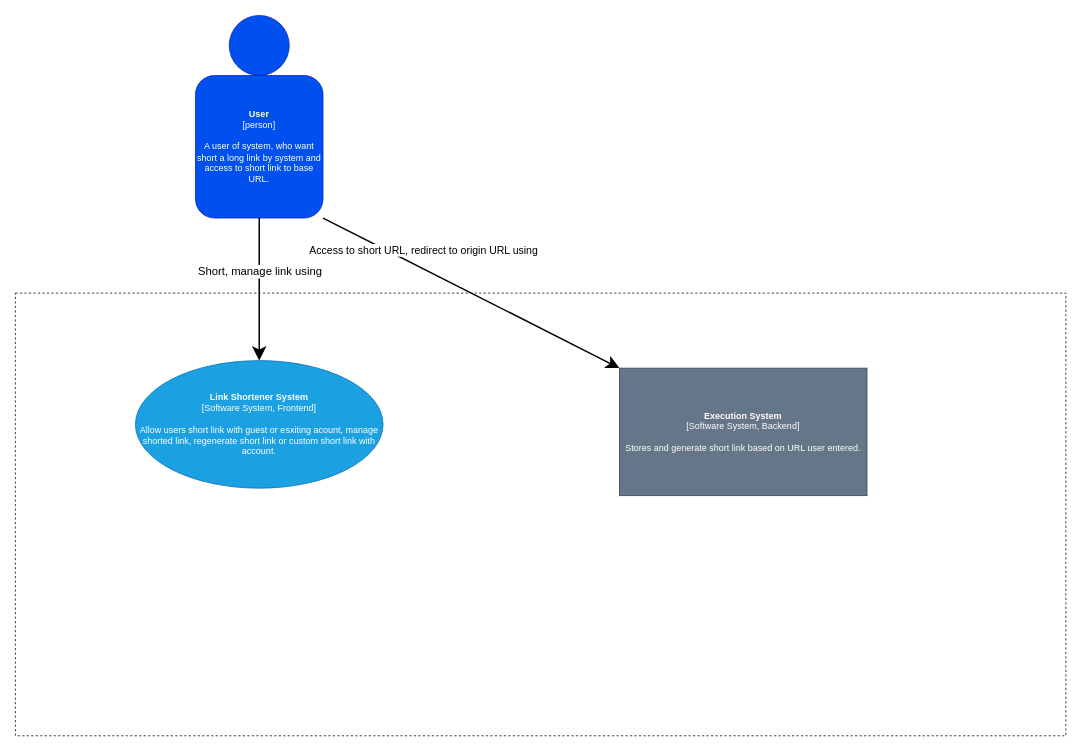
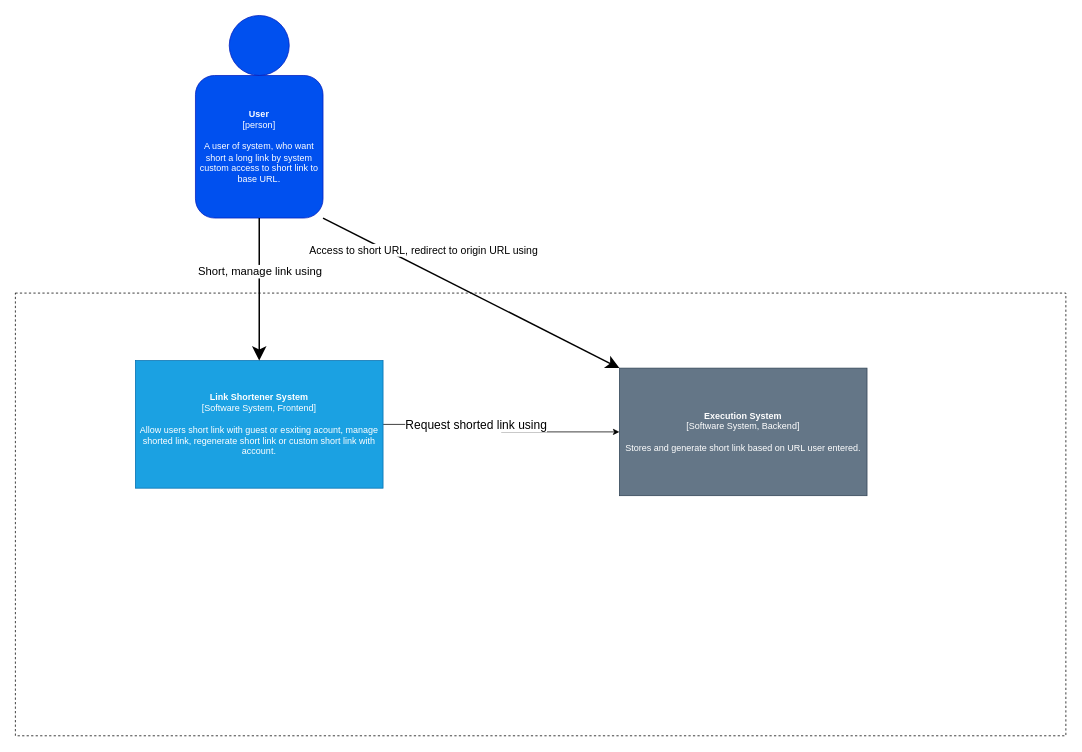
node "User [person] A user of system, who want short a long link by system and access to short link to base URL.": label "User [person] A user of system, who want short a long link by system and access to short link to base URL." -> "User [person] A user of system, who want short a long link by system custom access to short link to base URL."
node "Link Shortener System [Software System, Frontend] Allow users short link with guest or esxiting acount, manage shorted link, regenerate short link or custom short link with account.": shape ellipse -> rectangle
edge "Link Shortener System [Software System, Frontend] Allow users short link with guest or esxiting acount, manage shorted link, regenerate short link or custom short link with account." -> "Execution System [Software System, Backend] Stores and generate short link based on URL user entered.": added, label "Request shorted link using"
